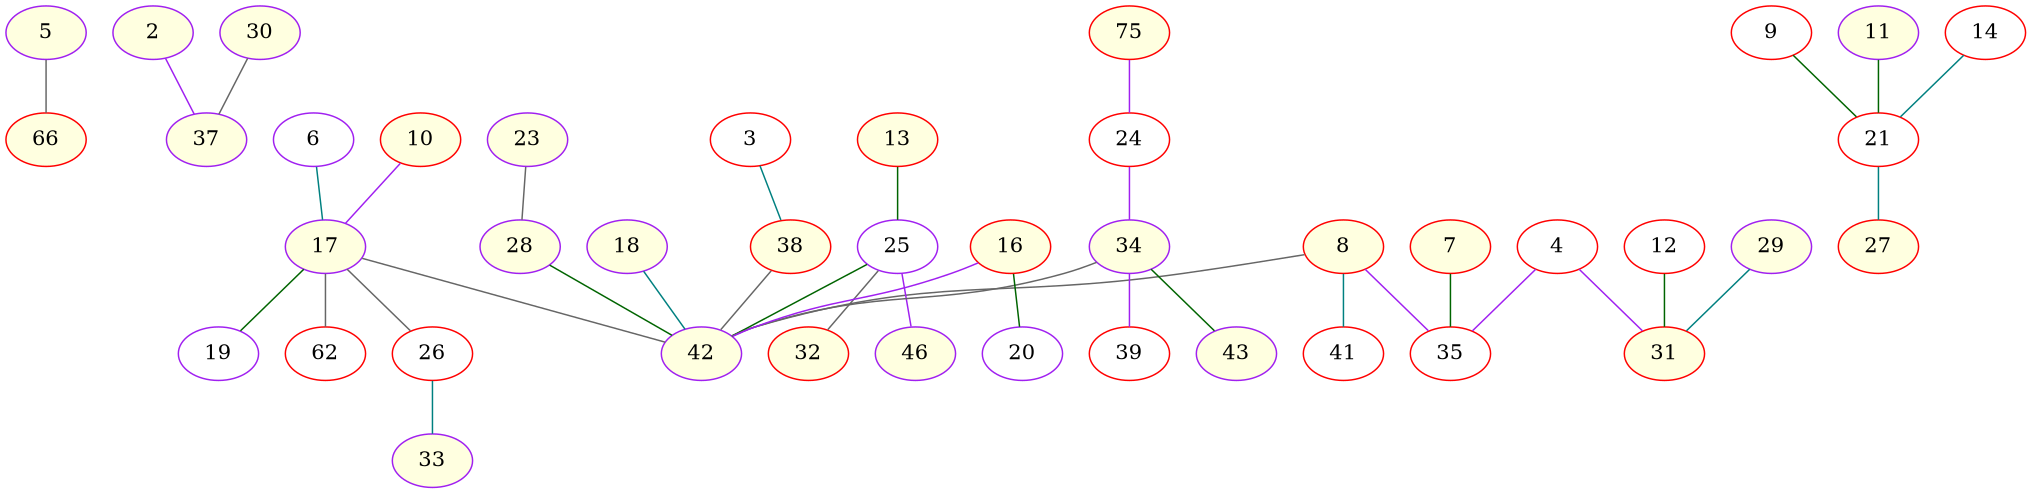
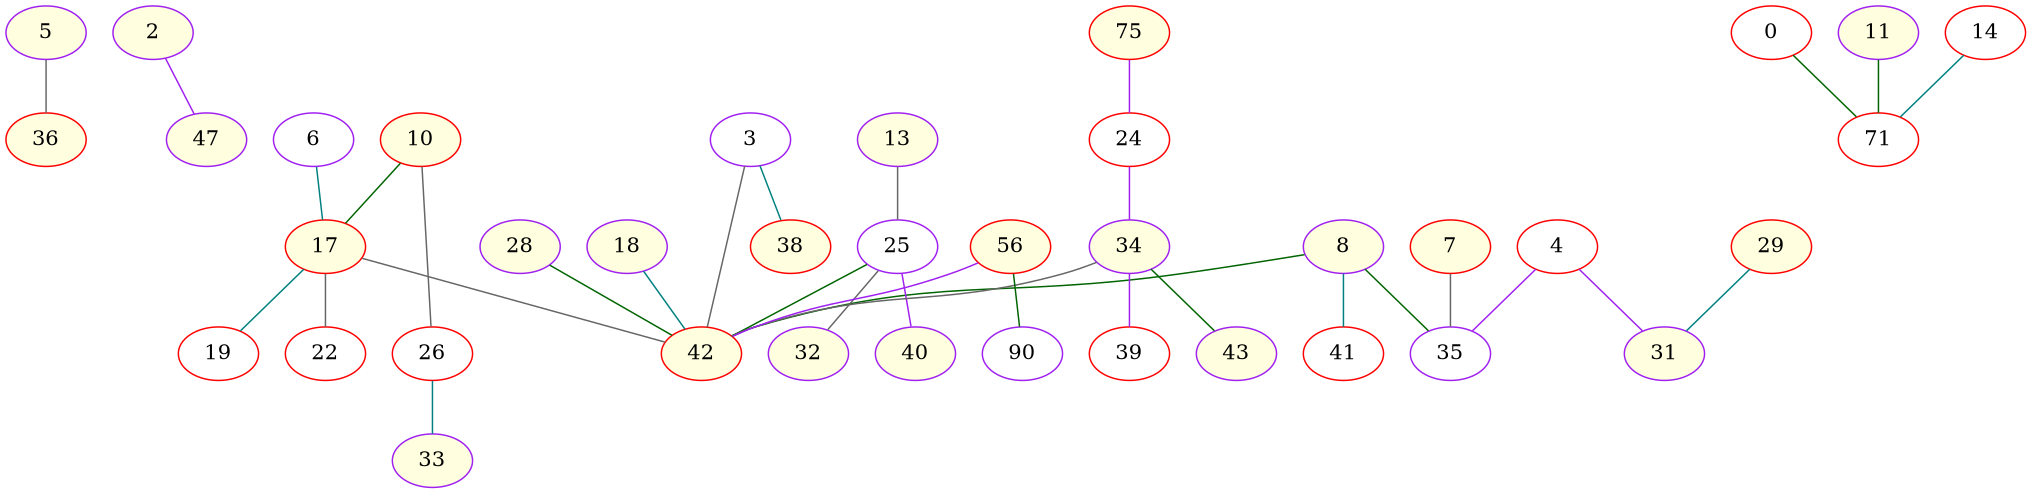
node "30": removed
node "9": label "9" -> "0"
node "66": label "66" -> "36"
node "37": label "37" -> "47"
node "23": removed
node "3": color red -> purple
node "13": color red -> purple
node "21": label "21" -> "71"
edge "10" -- "17": color purple -> darkgreen
edge "13" -- "25": color darkgreen -> gray40
node "17": color purple -> red
node "16": label "16" -> "56"
node "8": color red -> purple
node "12": removed
node "29": color purple -> red
node "27": removed
edge "8" -- "42": color gray40 -> darkgreen
edge "17" -- "19": color darkgreen -> teal
edge "17" -- "26": now "10" -- "26"
edge "38" -- "42": now "3" -- "42"
edge "8" -- "35": color purple -> darkgreen
edge "7" -- "35": color darkgreen -> gray40
node "19": color purple -> red
node "62": label "62" -> "22"
node "42": color purple -> red
node "32": color red -> purple
node "46": label "46" -> "40"
node "20": label "20" -> "90"
node "35": color red -> purple
node "31": color red -> purple
